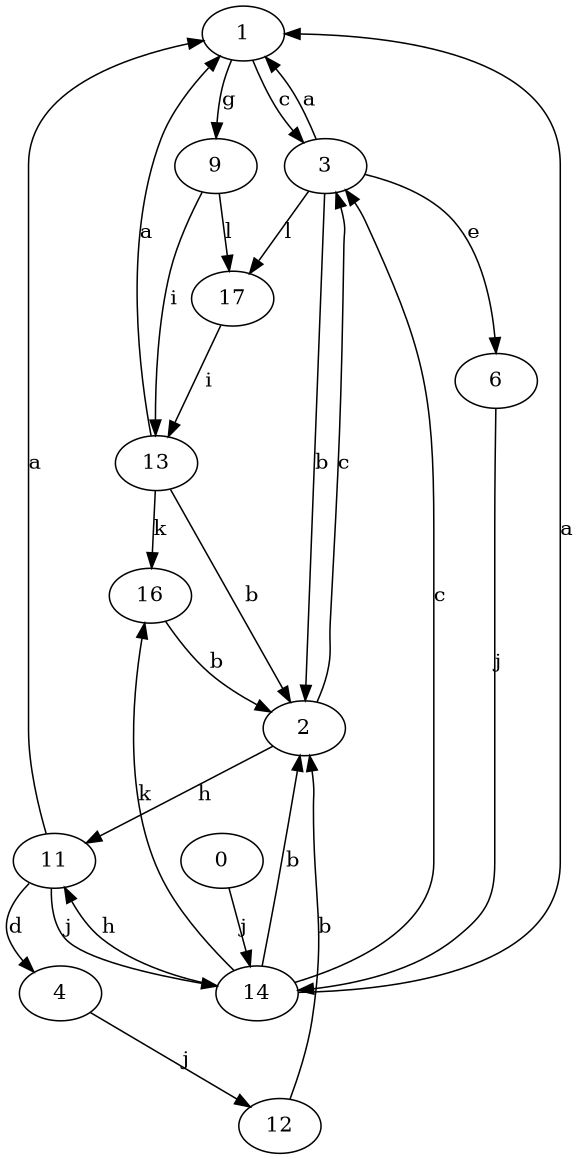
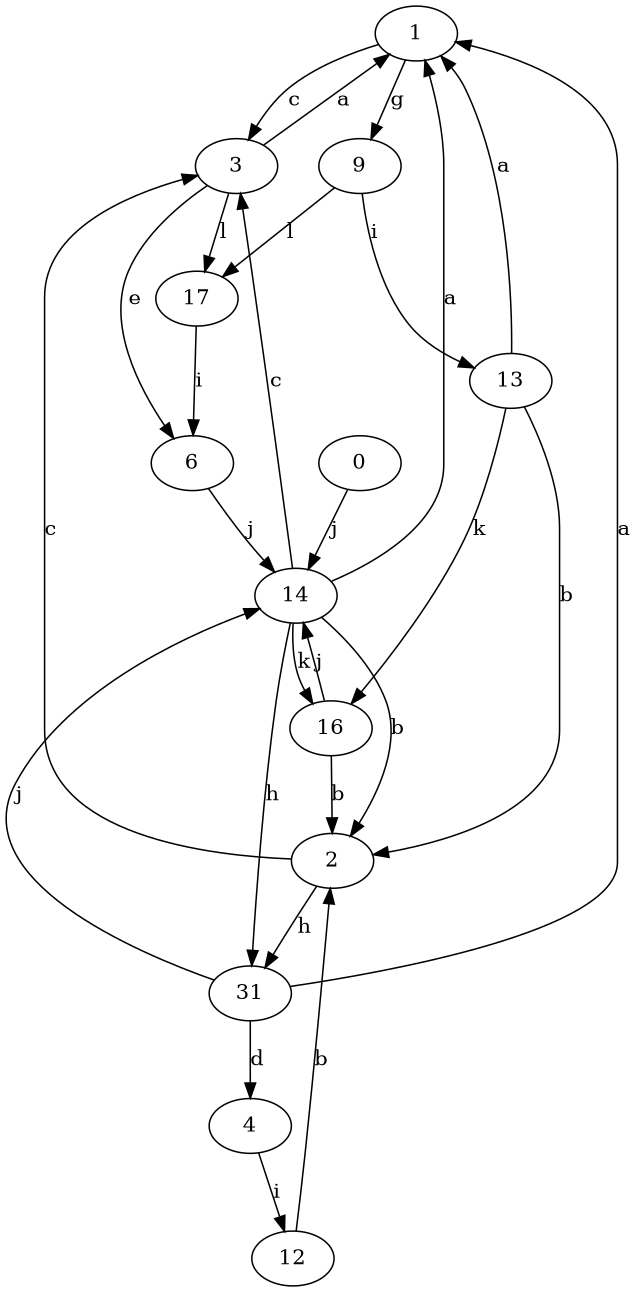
edge "17" -> "13": now "17" -> "6"
edge "3" -> "2": removed, label "b"
edge "16" -> "14": added, label "j"
node "11": label "11" -> "31"
edge "4" -> "12": label "j" -> "i"
